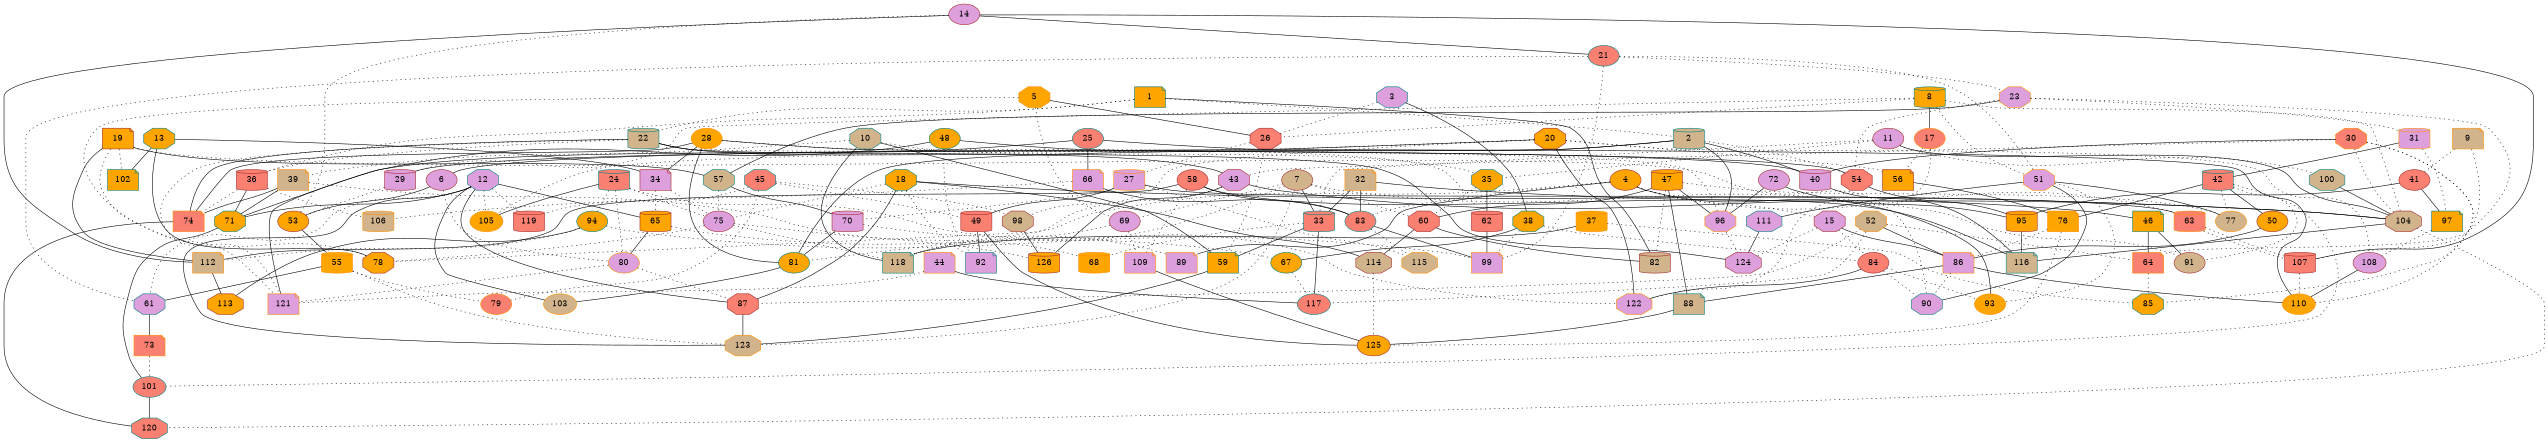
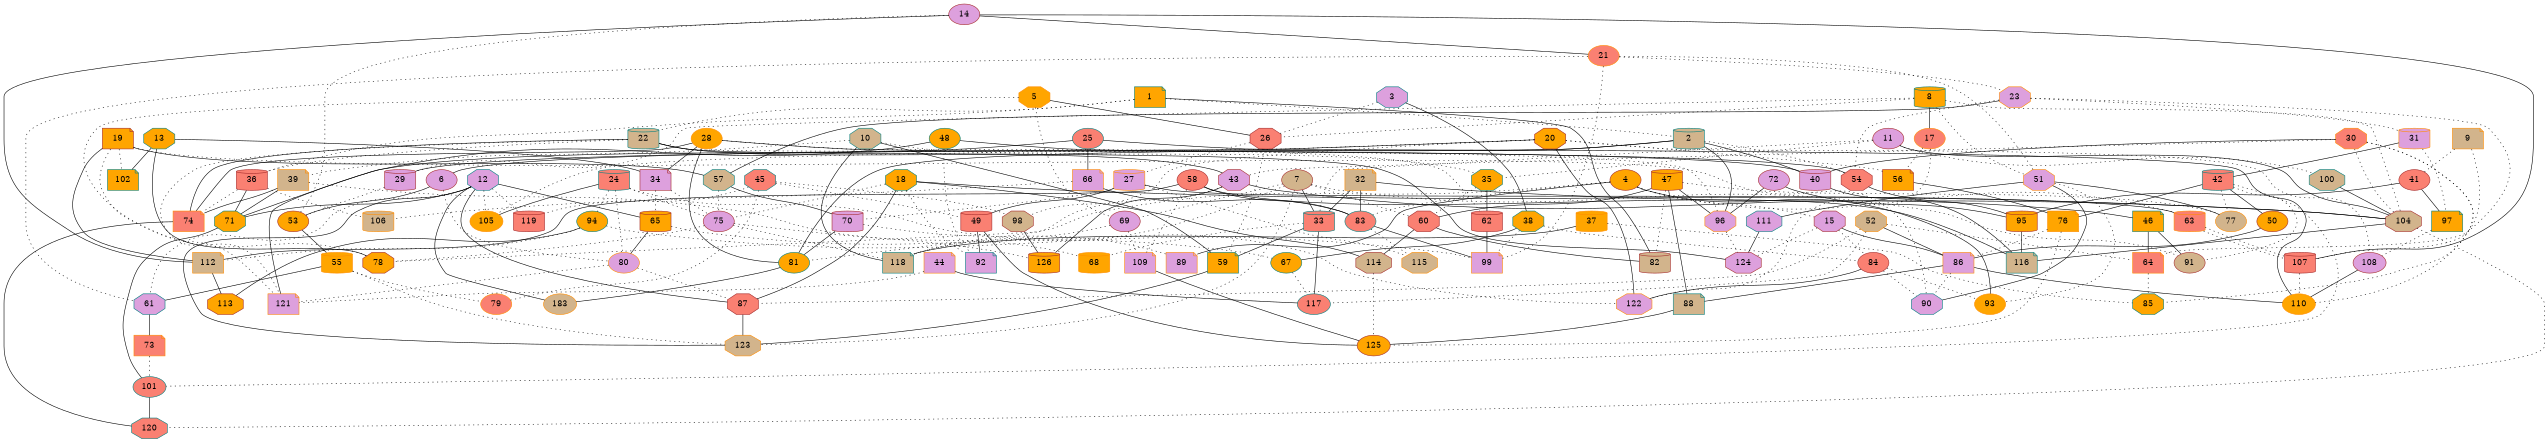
node "21": color teal -> darkorange
node "103": label "103" -> "183"
